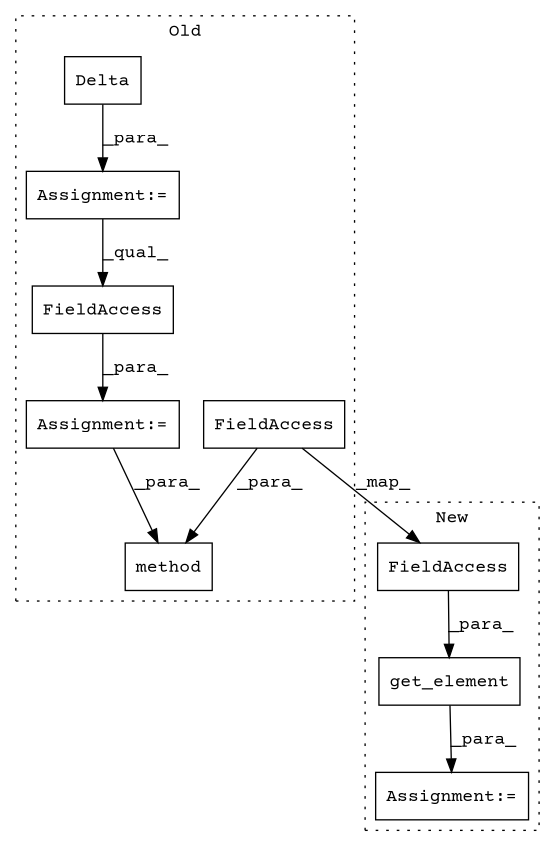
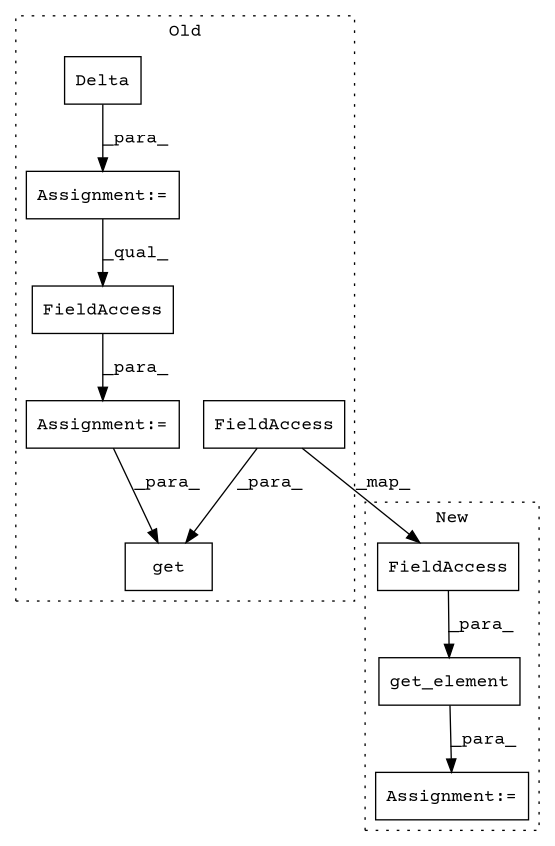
node "method": label "method" -> "get"
